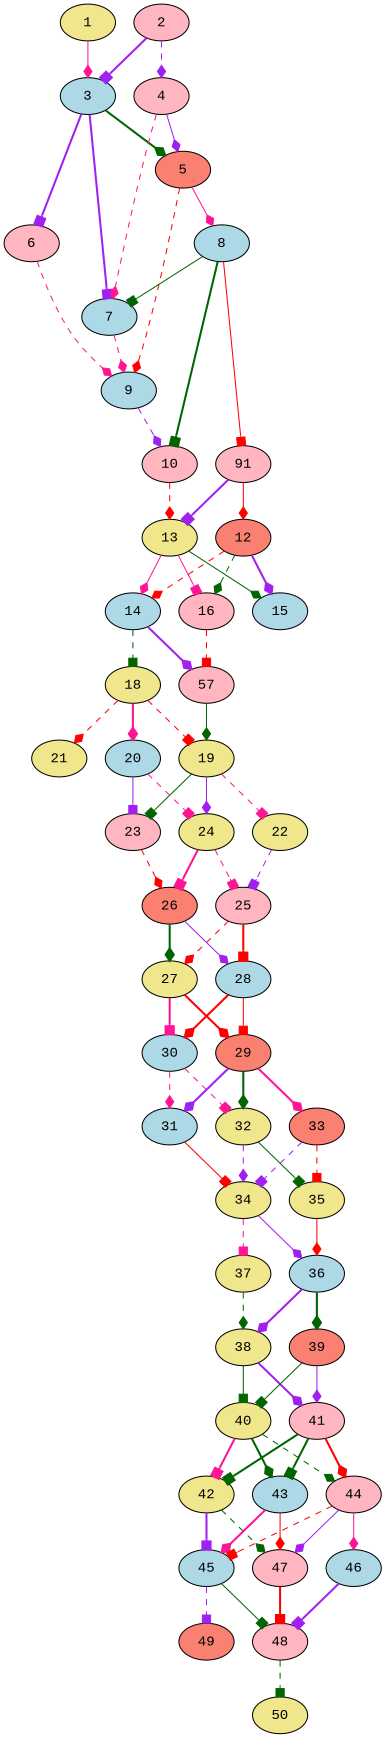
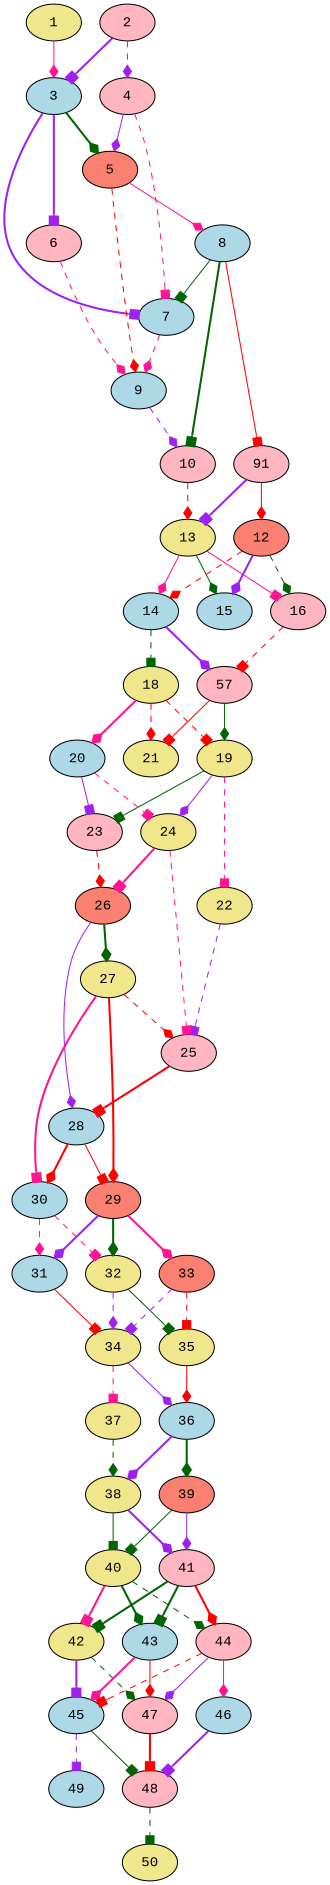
edge "4" -> "7": arrowhead diamond -> box
edge "57" -> "21": added
edge "25" -> "27": reversed
node "49": fillcolor salmon -> lightblue
